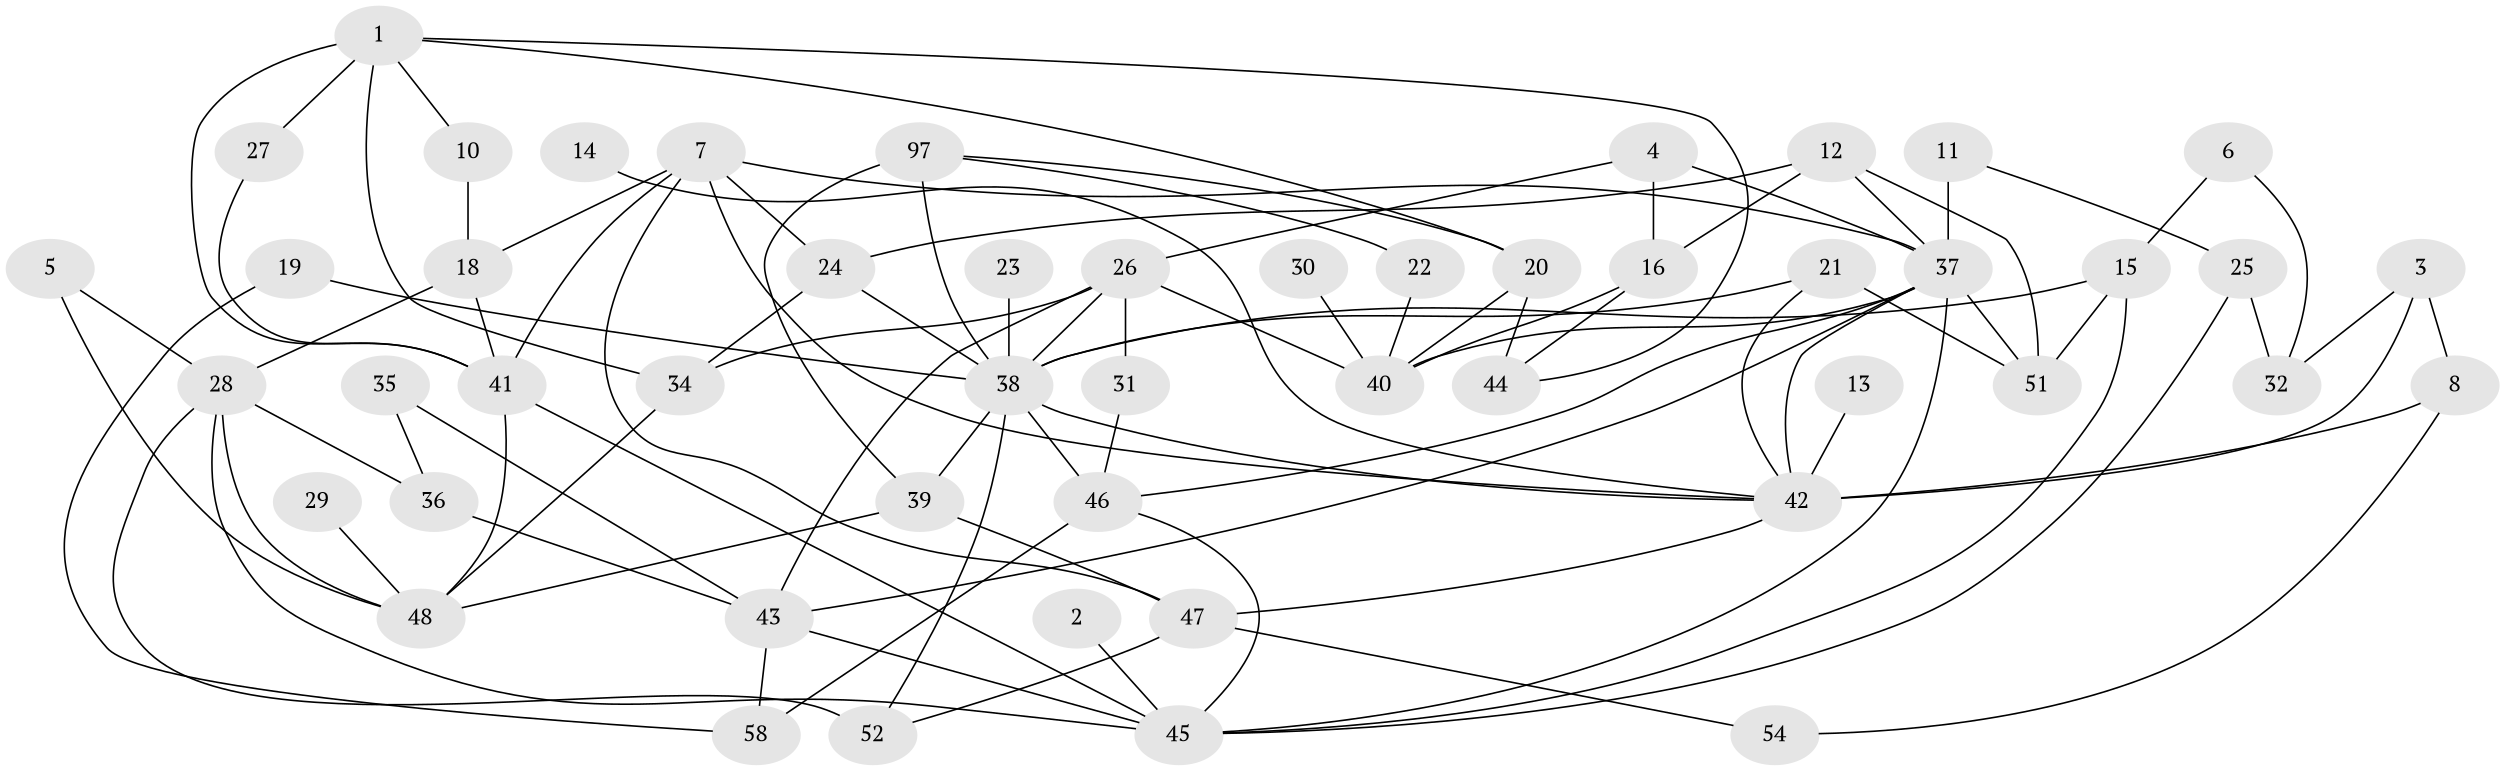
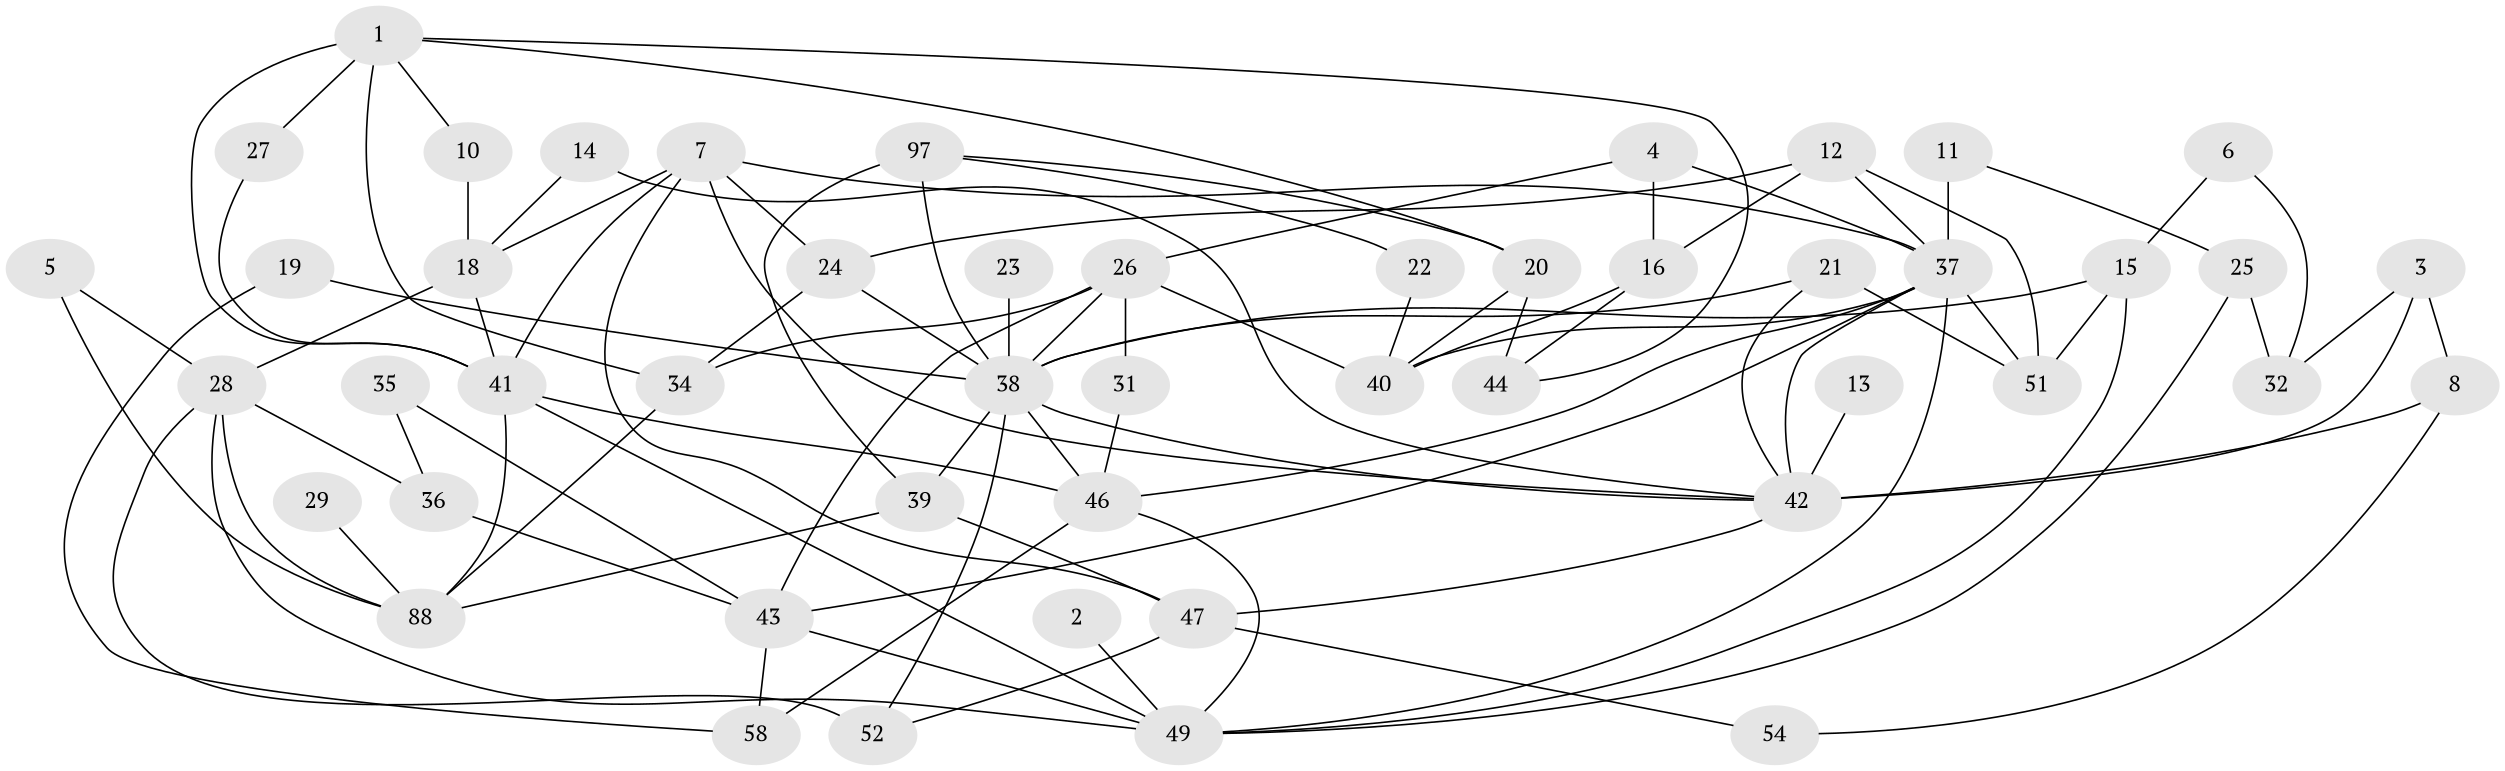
edge "14" -- "18": added
node "30": removed
edge "41" -- "46": added
node "48": label "48" -> "88"
node "45": label "45" -> "49"
